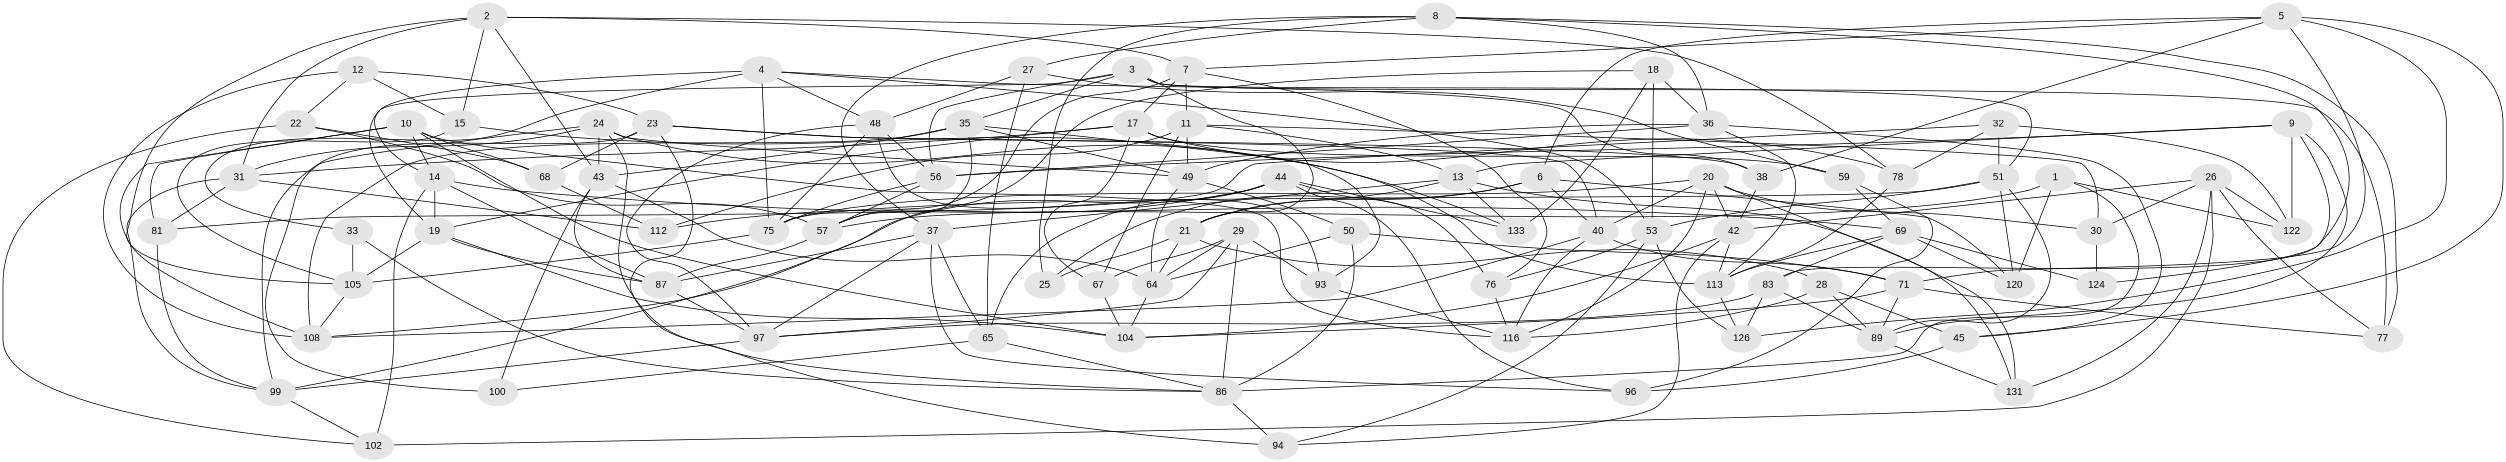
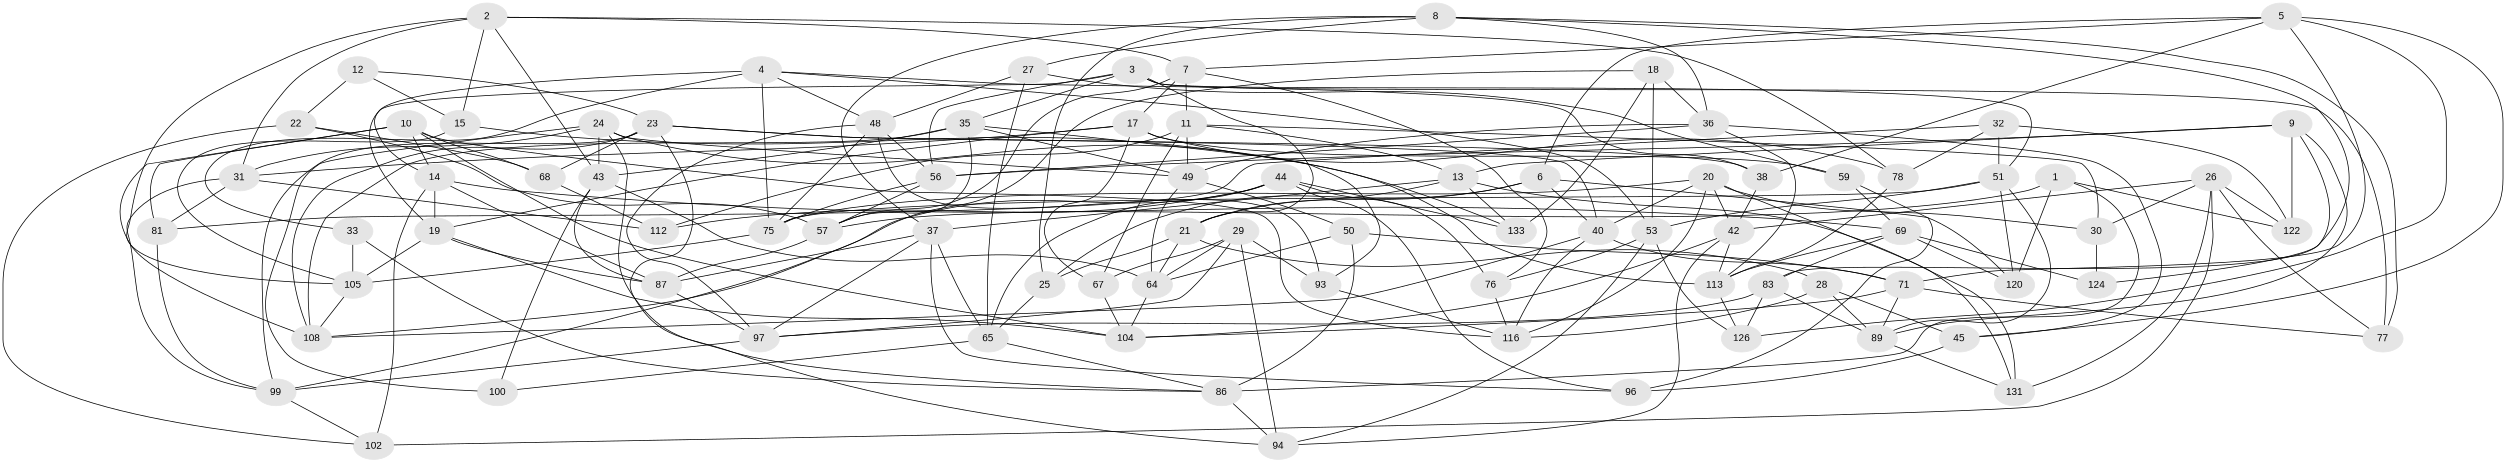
edge "12" -- "108": now "23" -- "108"
edge "25" -- "65": added
edge "29" -- "86": now "29" -- "94"
